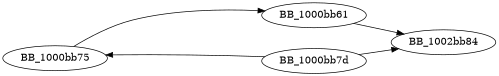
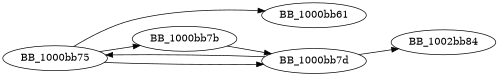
edge "BB_1000bb61" -> "BB_1002bb84": removed
node "BB_1000bb7b": added
edge "BB_1000bb75" -> "BB_1000bb7d": added
